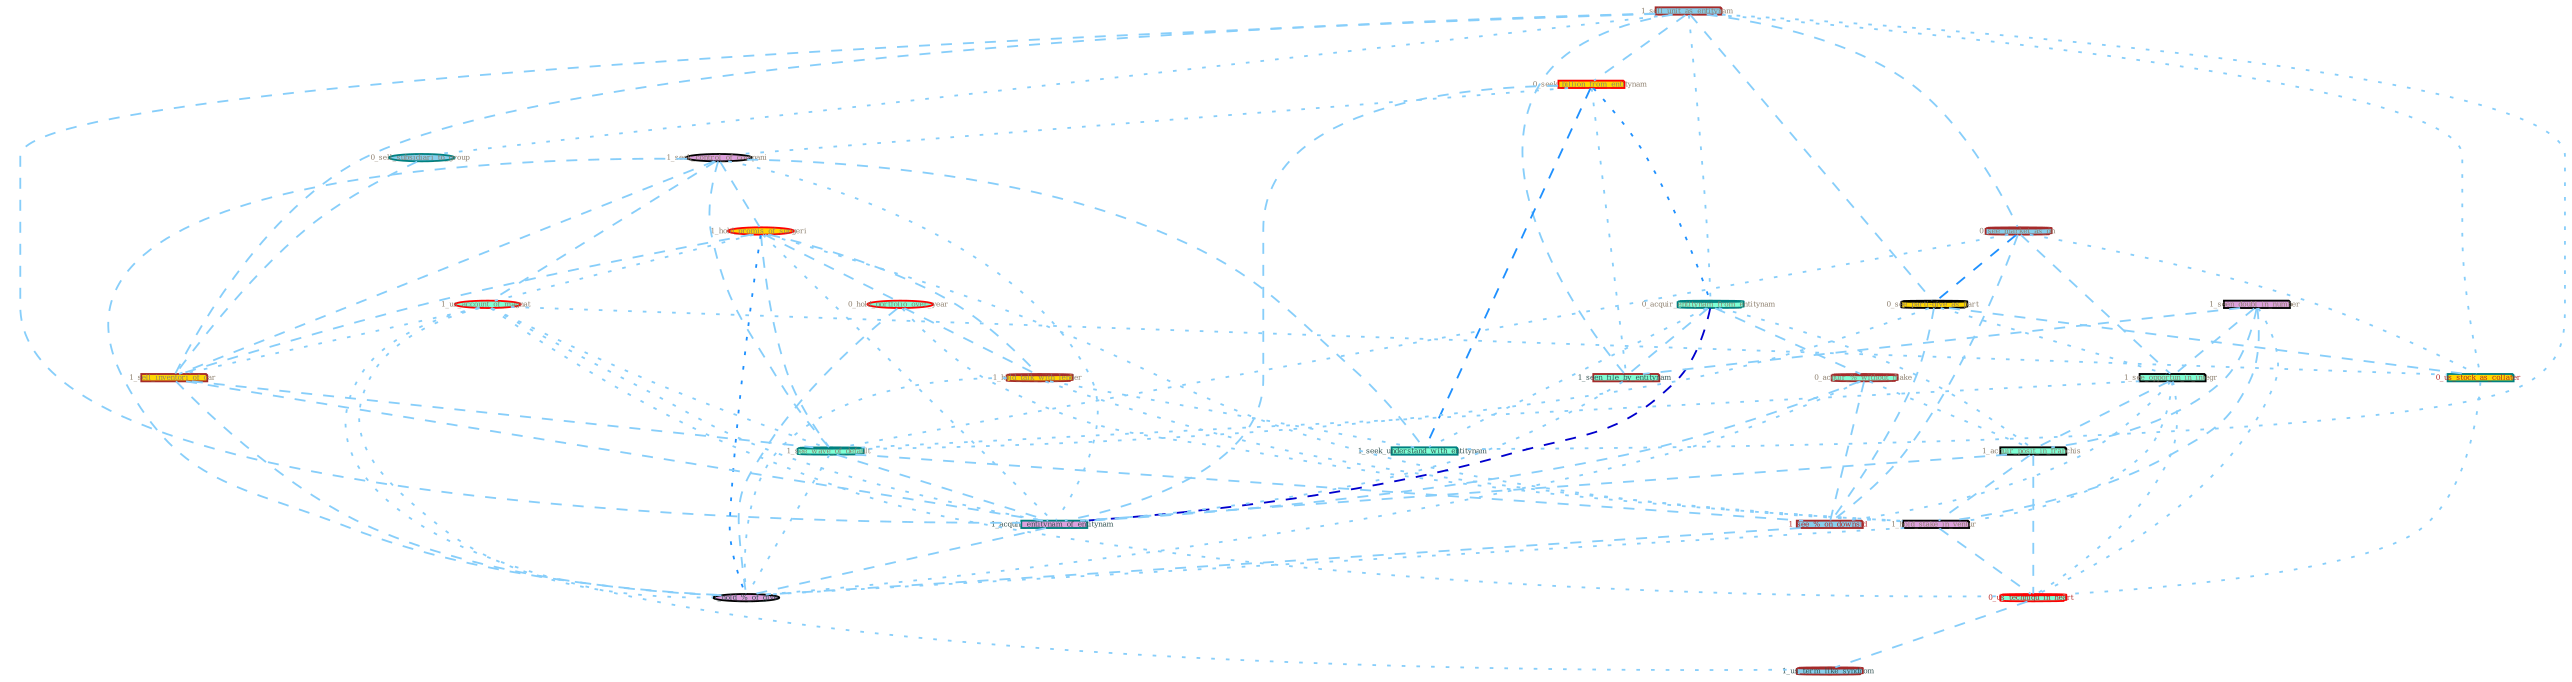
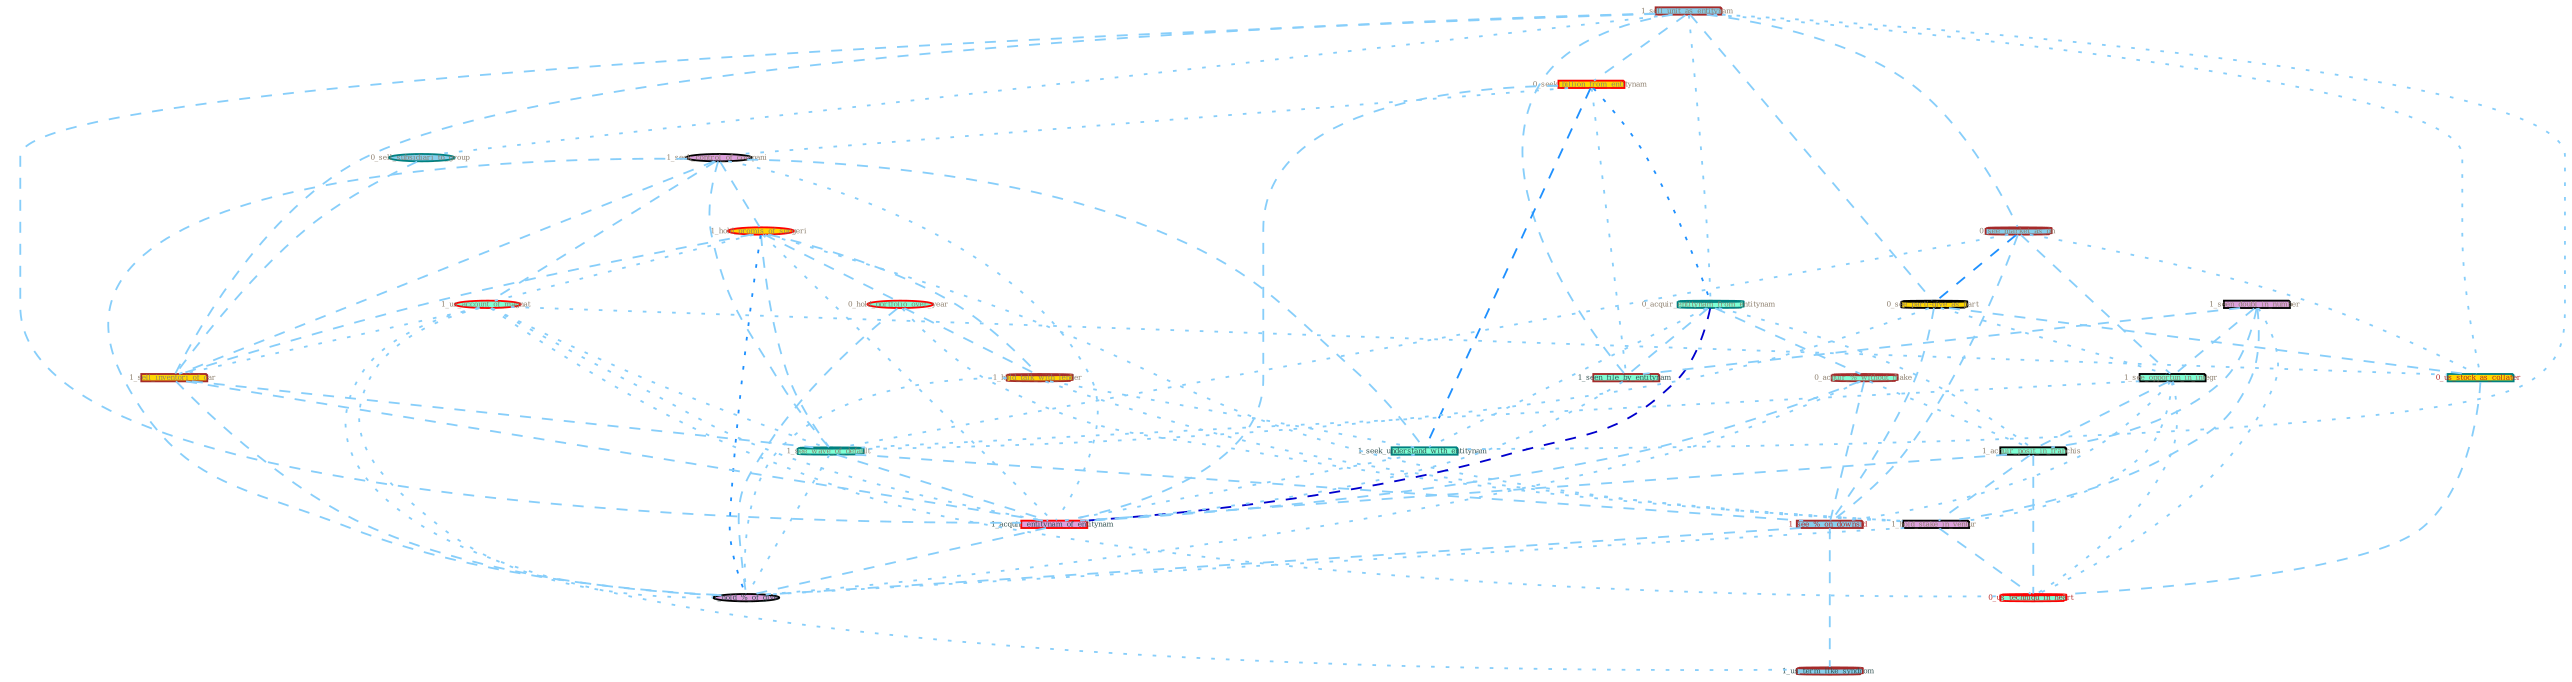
edge "1_seek_understand_with_entitynam" -- "1_acquir_entitynam_of_entitynam": added
node "1_acquir_entitynam_of_entitynam": color teal -> red
edge "0_us_stock_as_collater" -- "0_us_techniqu_in_heart": style dotted -> dashed
edge "0_us_techniqu_in_heart" -- "1_us_term_like_syndrom": now "1_see_%_on_downsid" -- "1_us_term_like_syndrom"
